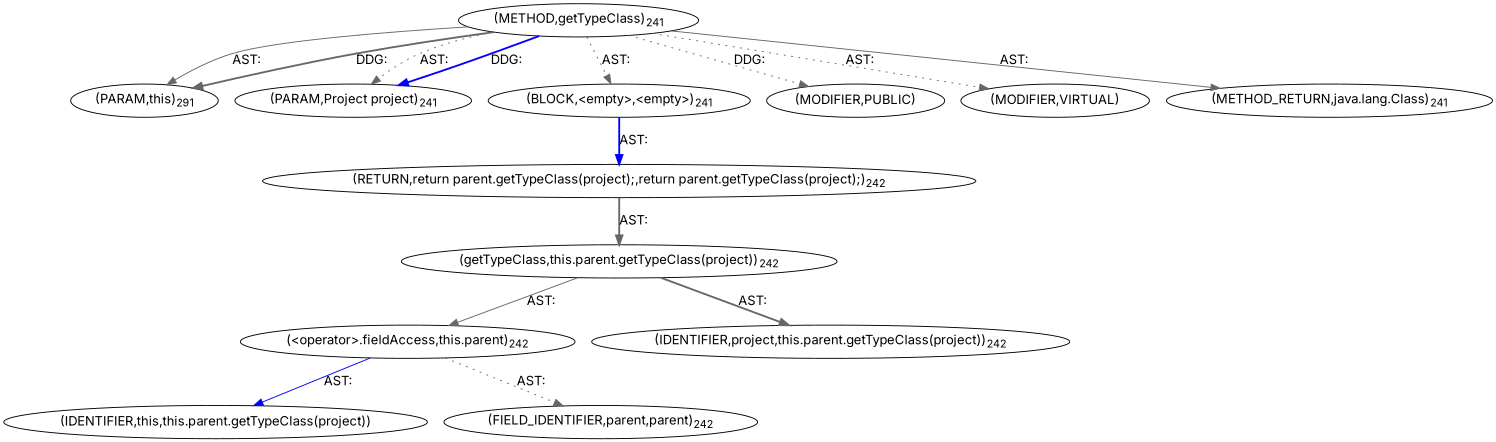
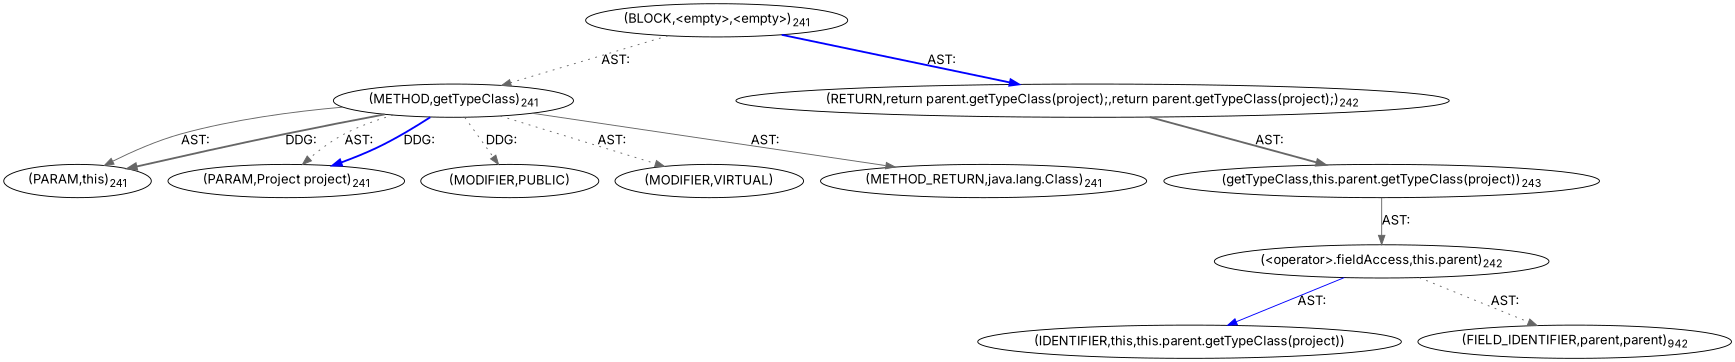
edge "(METHOD,getTypeClass)" -> "(BLOCK,<empty>,<empty>)": reversed
node "(PARAM,this)": text "291" -> "241"
node "(getTypeClass,this.parent.getTypeClass(project))": text "242" -> "243"
node "(IDENTIFIER,project,this.parent.getTypeClass(project))": removed
node "(FIELD_IDENTIFIER,parent,parent)": text "242" -> "942"
